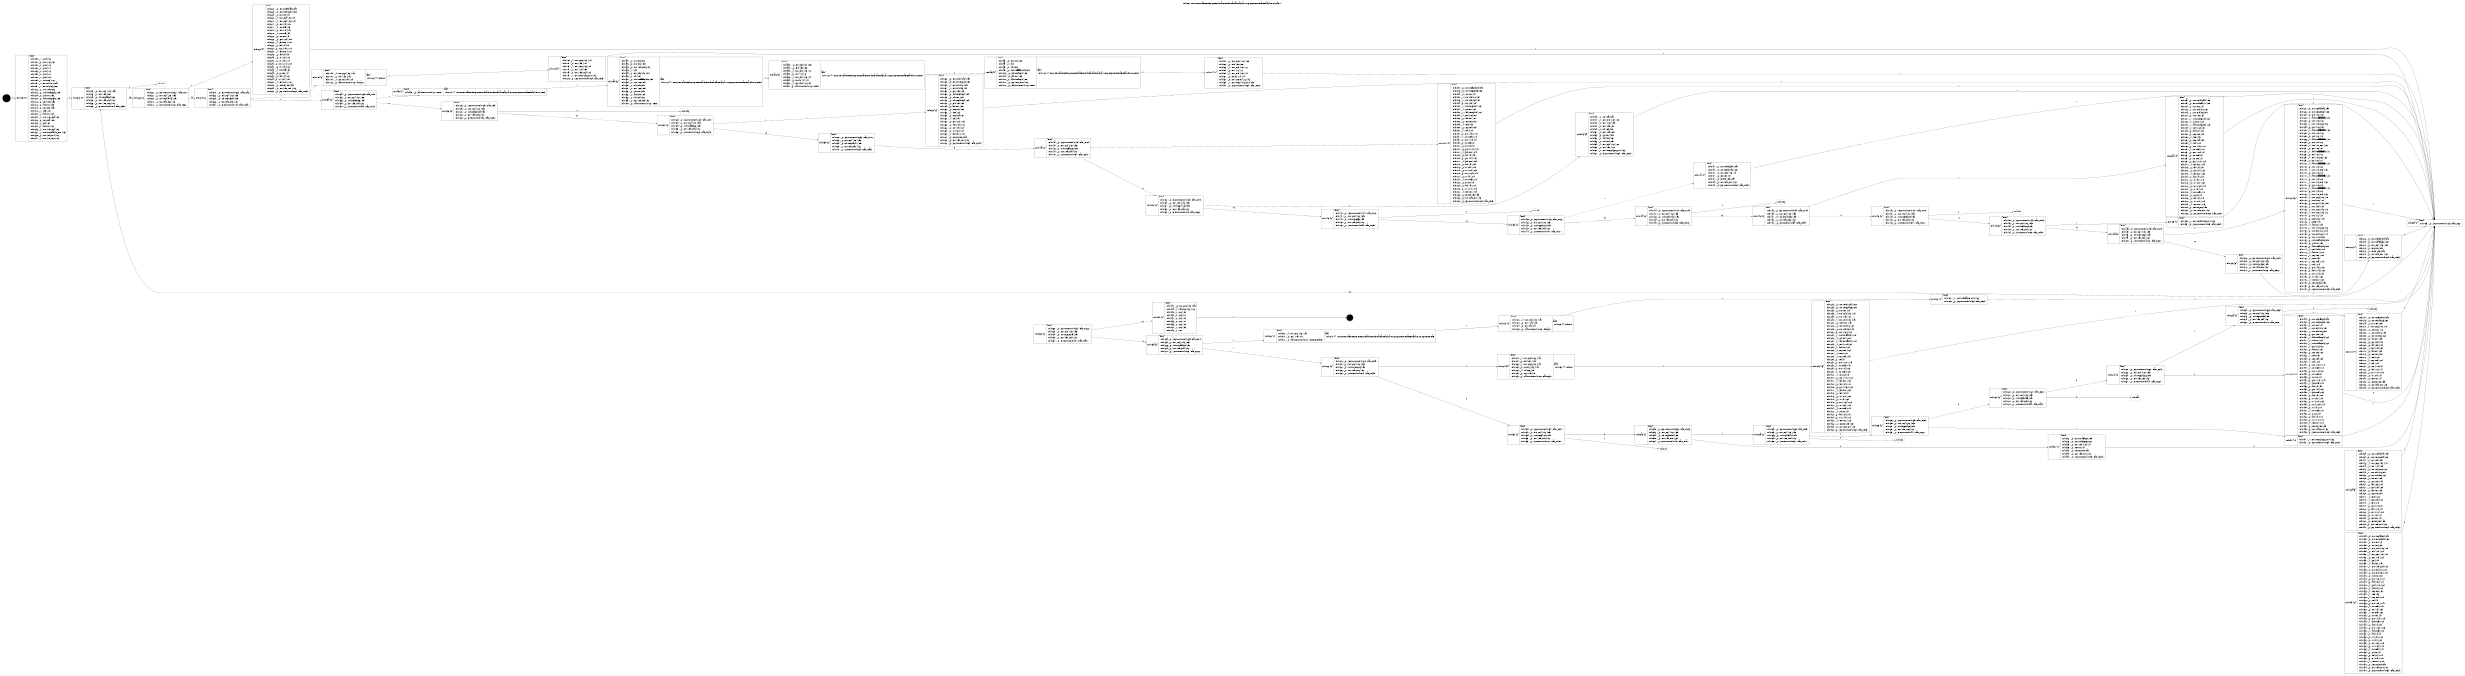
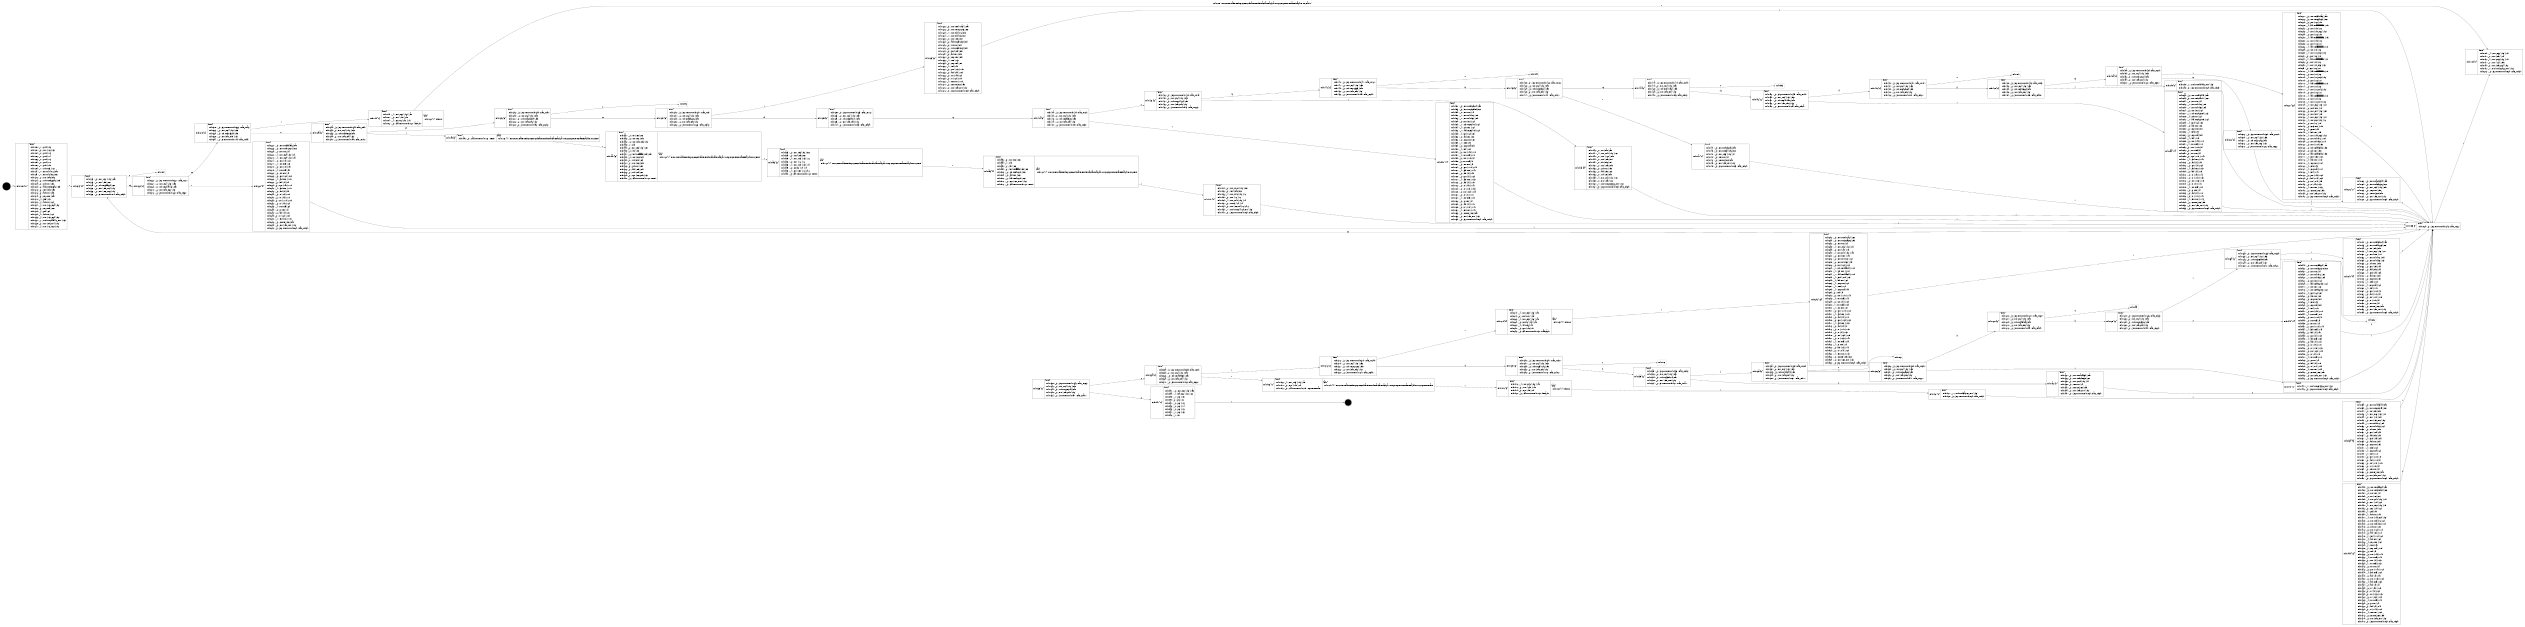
edge "0x4017ed [27]" -> "0x401e69 [5]": reversed
